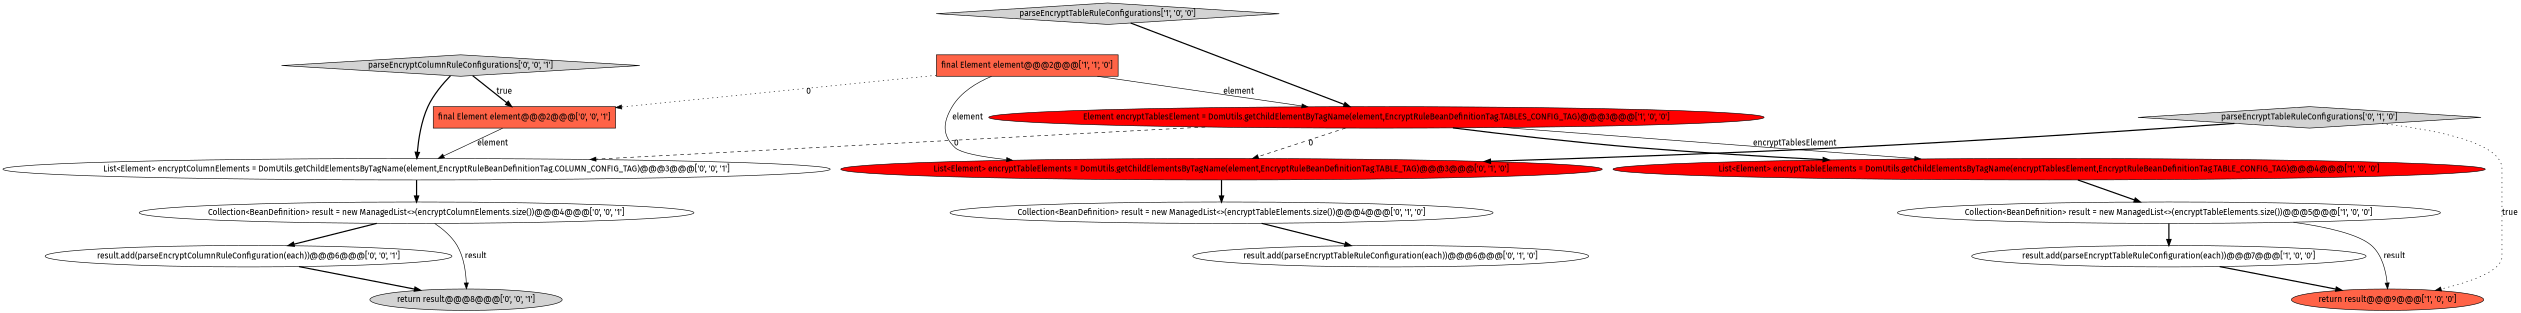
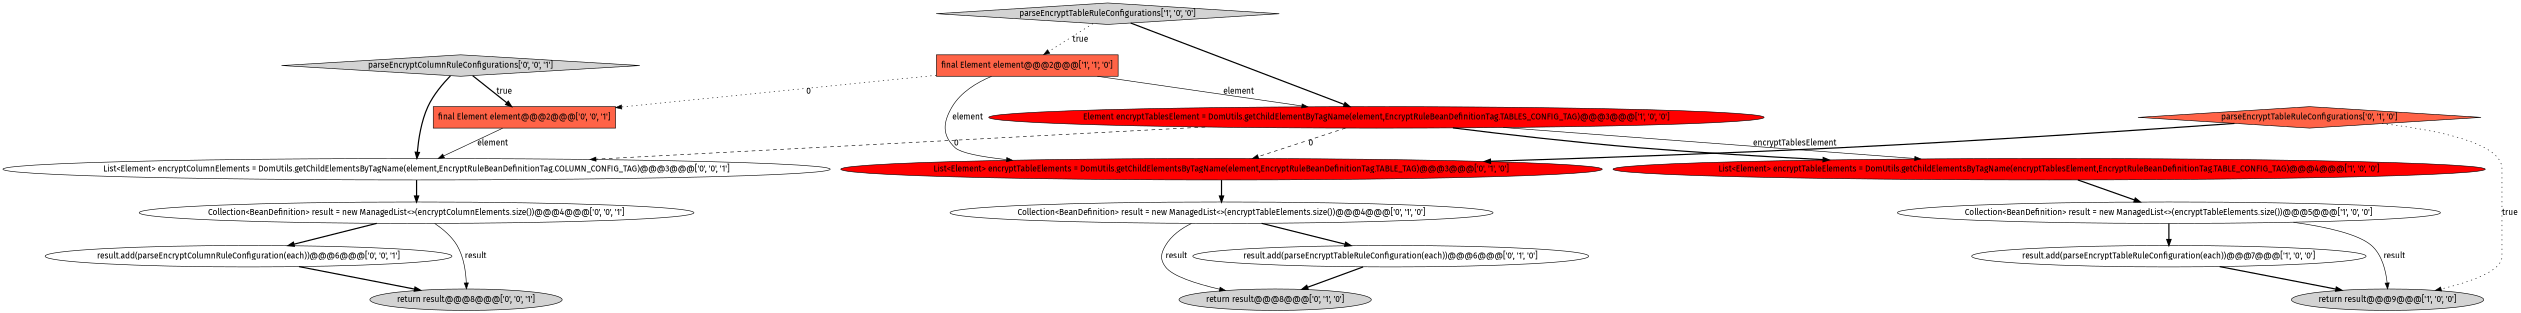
edge "parseEncryptTableRuleConfigurations['1', '0', '0']" -> "final Element element@@@2@@@['1', '1', '0']": added, label "true"
node "parseEncryptTableRuleConfigurations['0', '1', '0']": fillcolor lightgray -> tomato
node "return result@@@8@@@['0', '1', '0']": added
node "return result@@@9@@@['1', '0', '0']": fillcolor tomato -> lightgray
